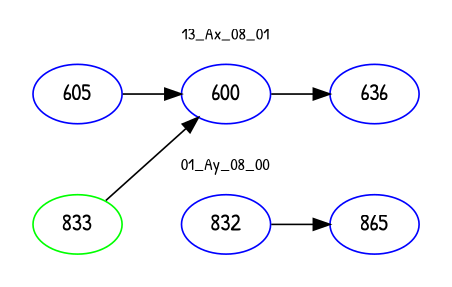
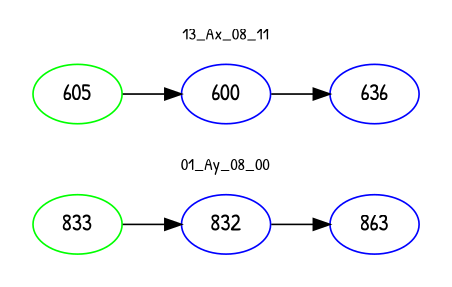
cluster "13_Ax_08_01": label "13_Ax_08_01" -> "13_Ax_08_11"
node "605": color blue -> green
edge "833" -> "600": now "833" -> "832"
node "865": label "865" -> "863"
